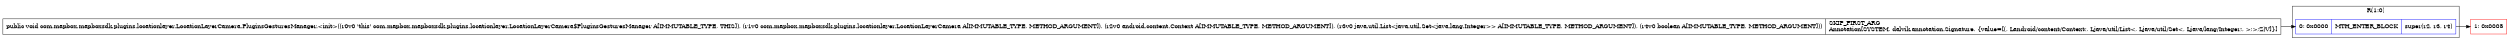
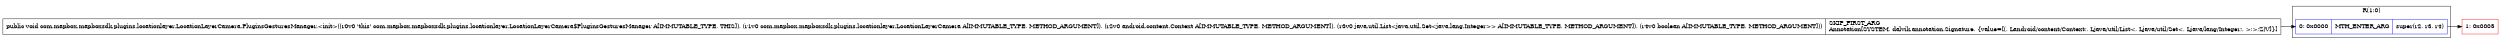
node "0: 0x0000": text "MTH_ENTER_BLOCK" -> "MTH_ENTER_ARG"
